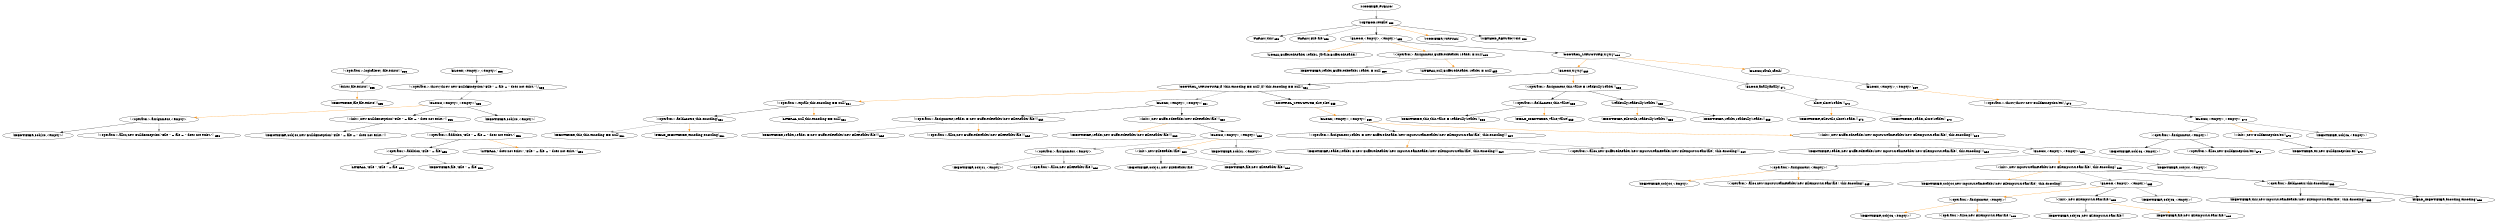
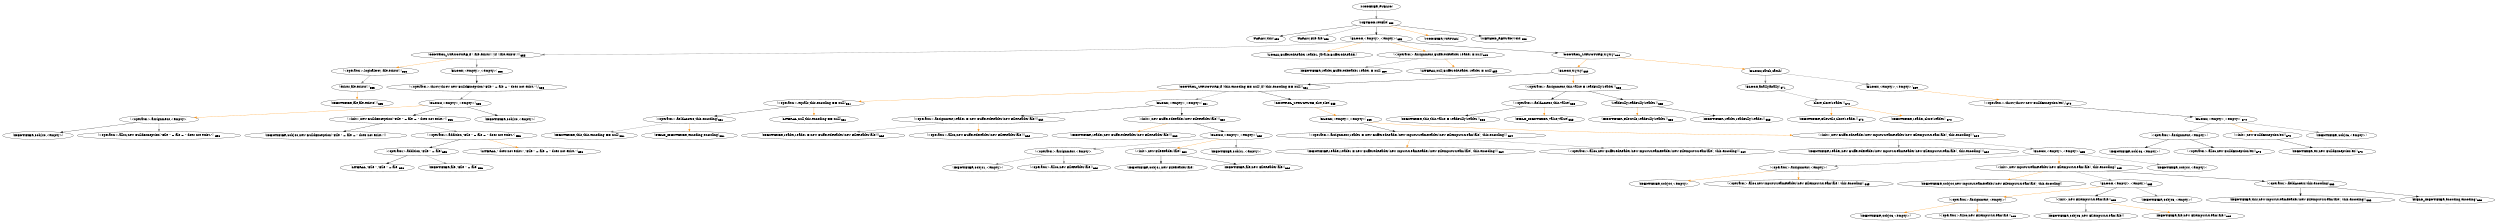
node "(CONTROL_STRUCTURE,if (!file.exists()),if (!file.exists()))": added
edge "(CONTROL_STRUCTURE,try,try)" -> "(BLOCK,finally,finally)": now "(BLOCK,catch,catch)" -> "(BLOCK,finally,finally)"
edge "(close,close(reader))" -> "(IDENTIFIER,reader,close(reader))": color gray40 -> darkorange
edge "(<init>,new FileReader(file))" -> "(IDENTIFIER,file,new FileReader(file))": color gray40 -> black
